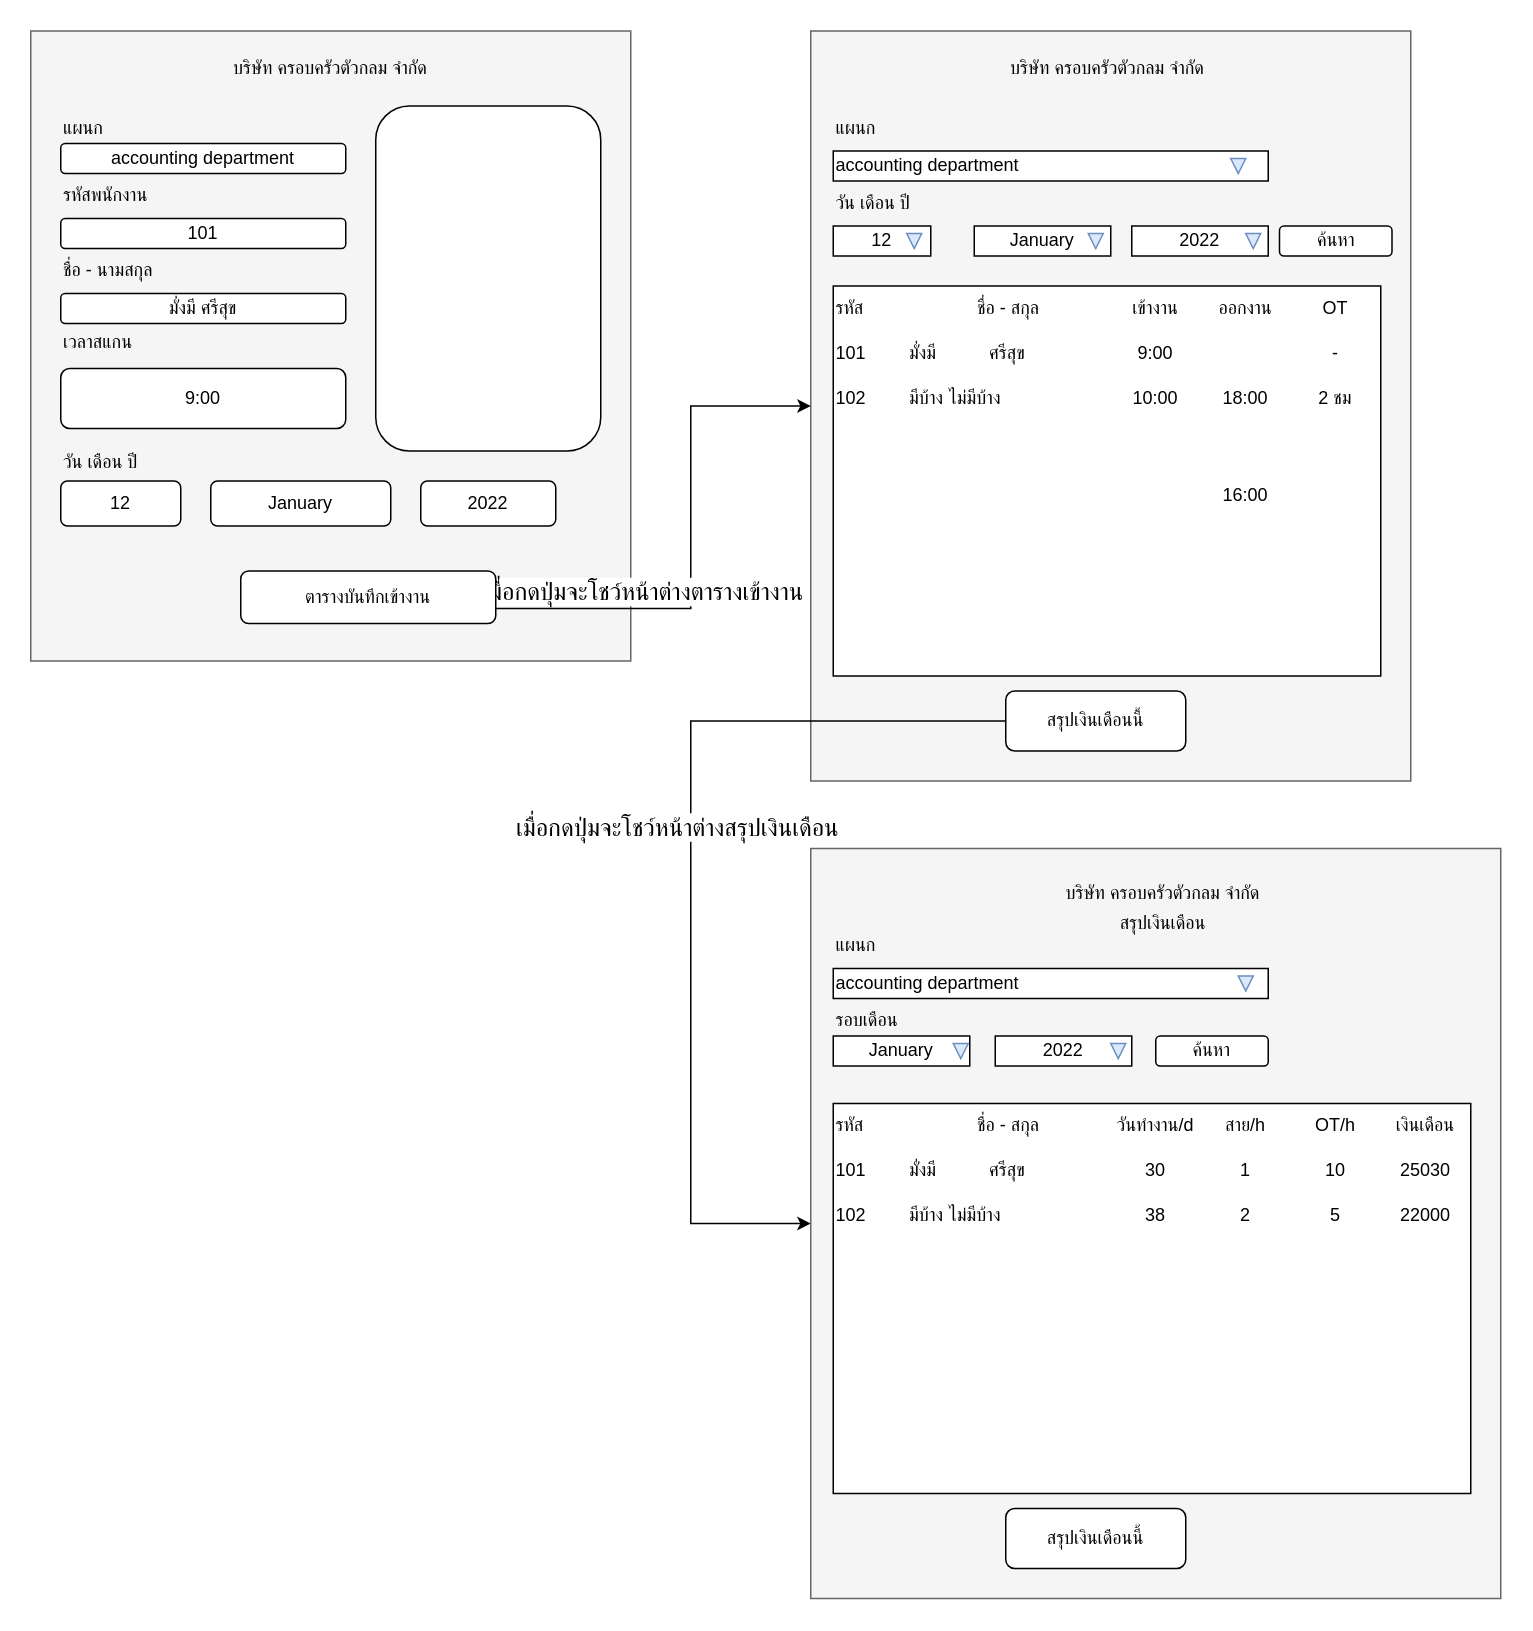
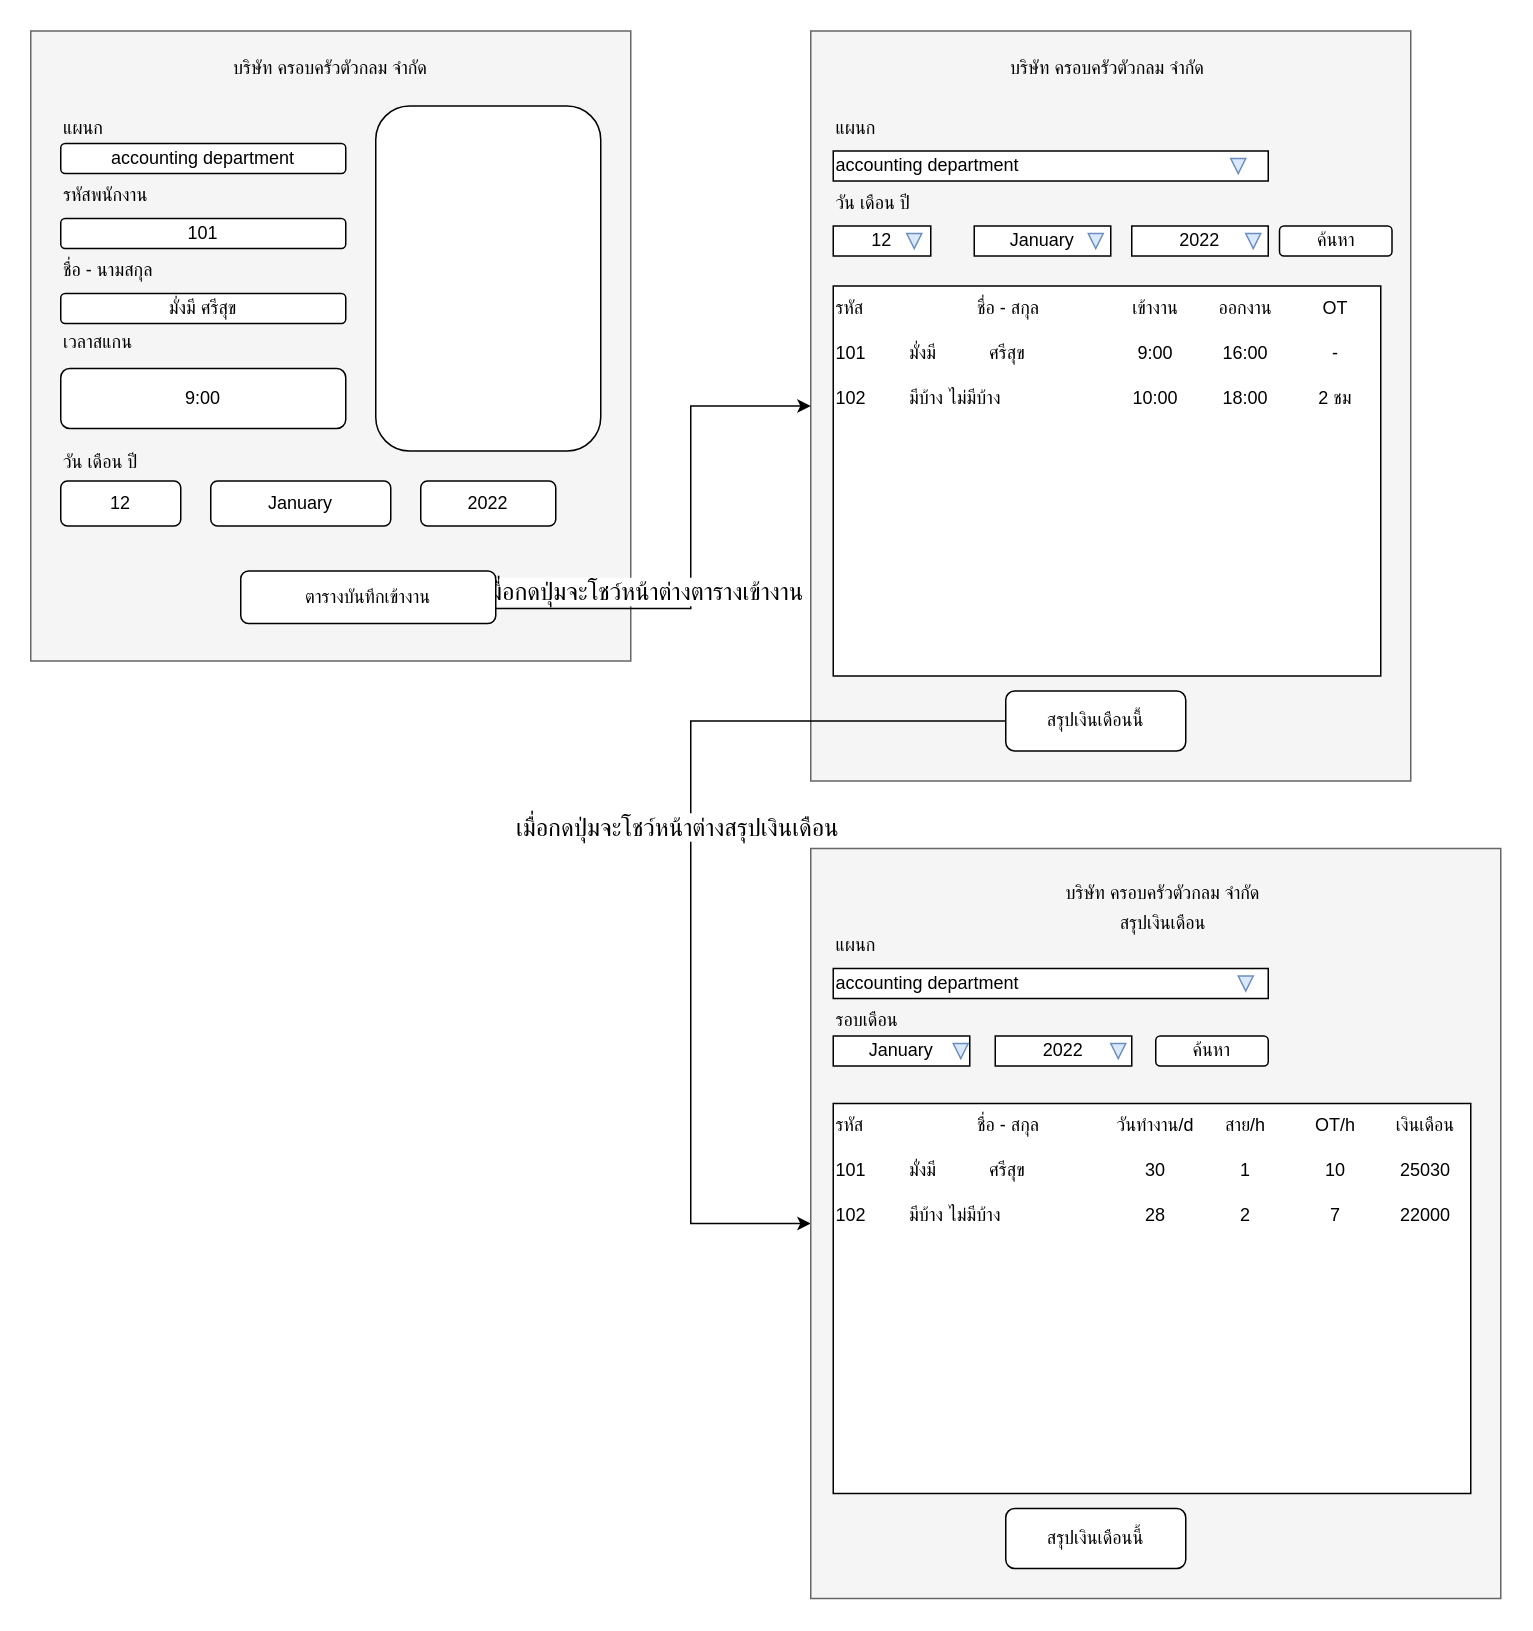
node "16:00": moved (1246, 496) -> (1246, 353)
node "38": label "38" -> "28"
node "5": label "5" -> "7"
